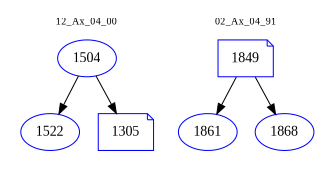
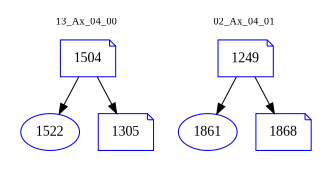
cluster "12_Ax_04_00": label "12_Ax_04_00" -> "13_Ax_04_00"
cluster "02_Ax_04_91": label "02_Ax_04_91" -> "02_Ax_04_01"
node "1504": shape ellipse -> note
node "1849": label "1849" -> "1249"
node "1868": shape ellipse -> note
